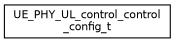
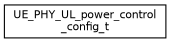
node "UE_PHY_UL_control_control _config_t": label "UE_PHY_UL_control_control _config_t" -> "UE_PHY_UL_power_control _config_t"
